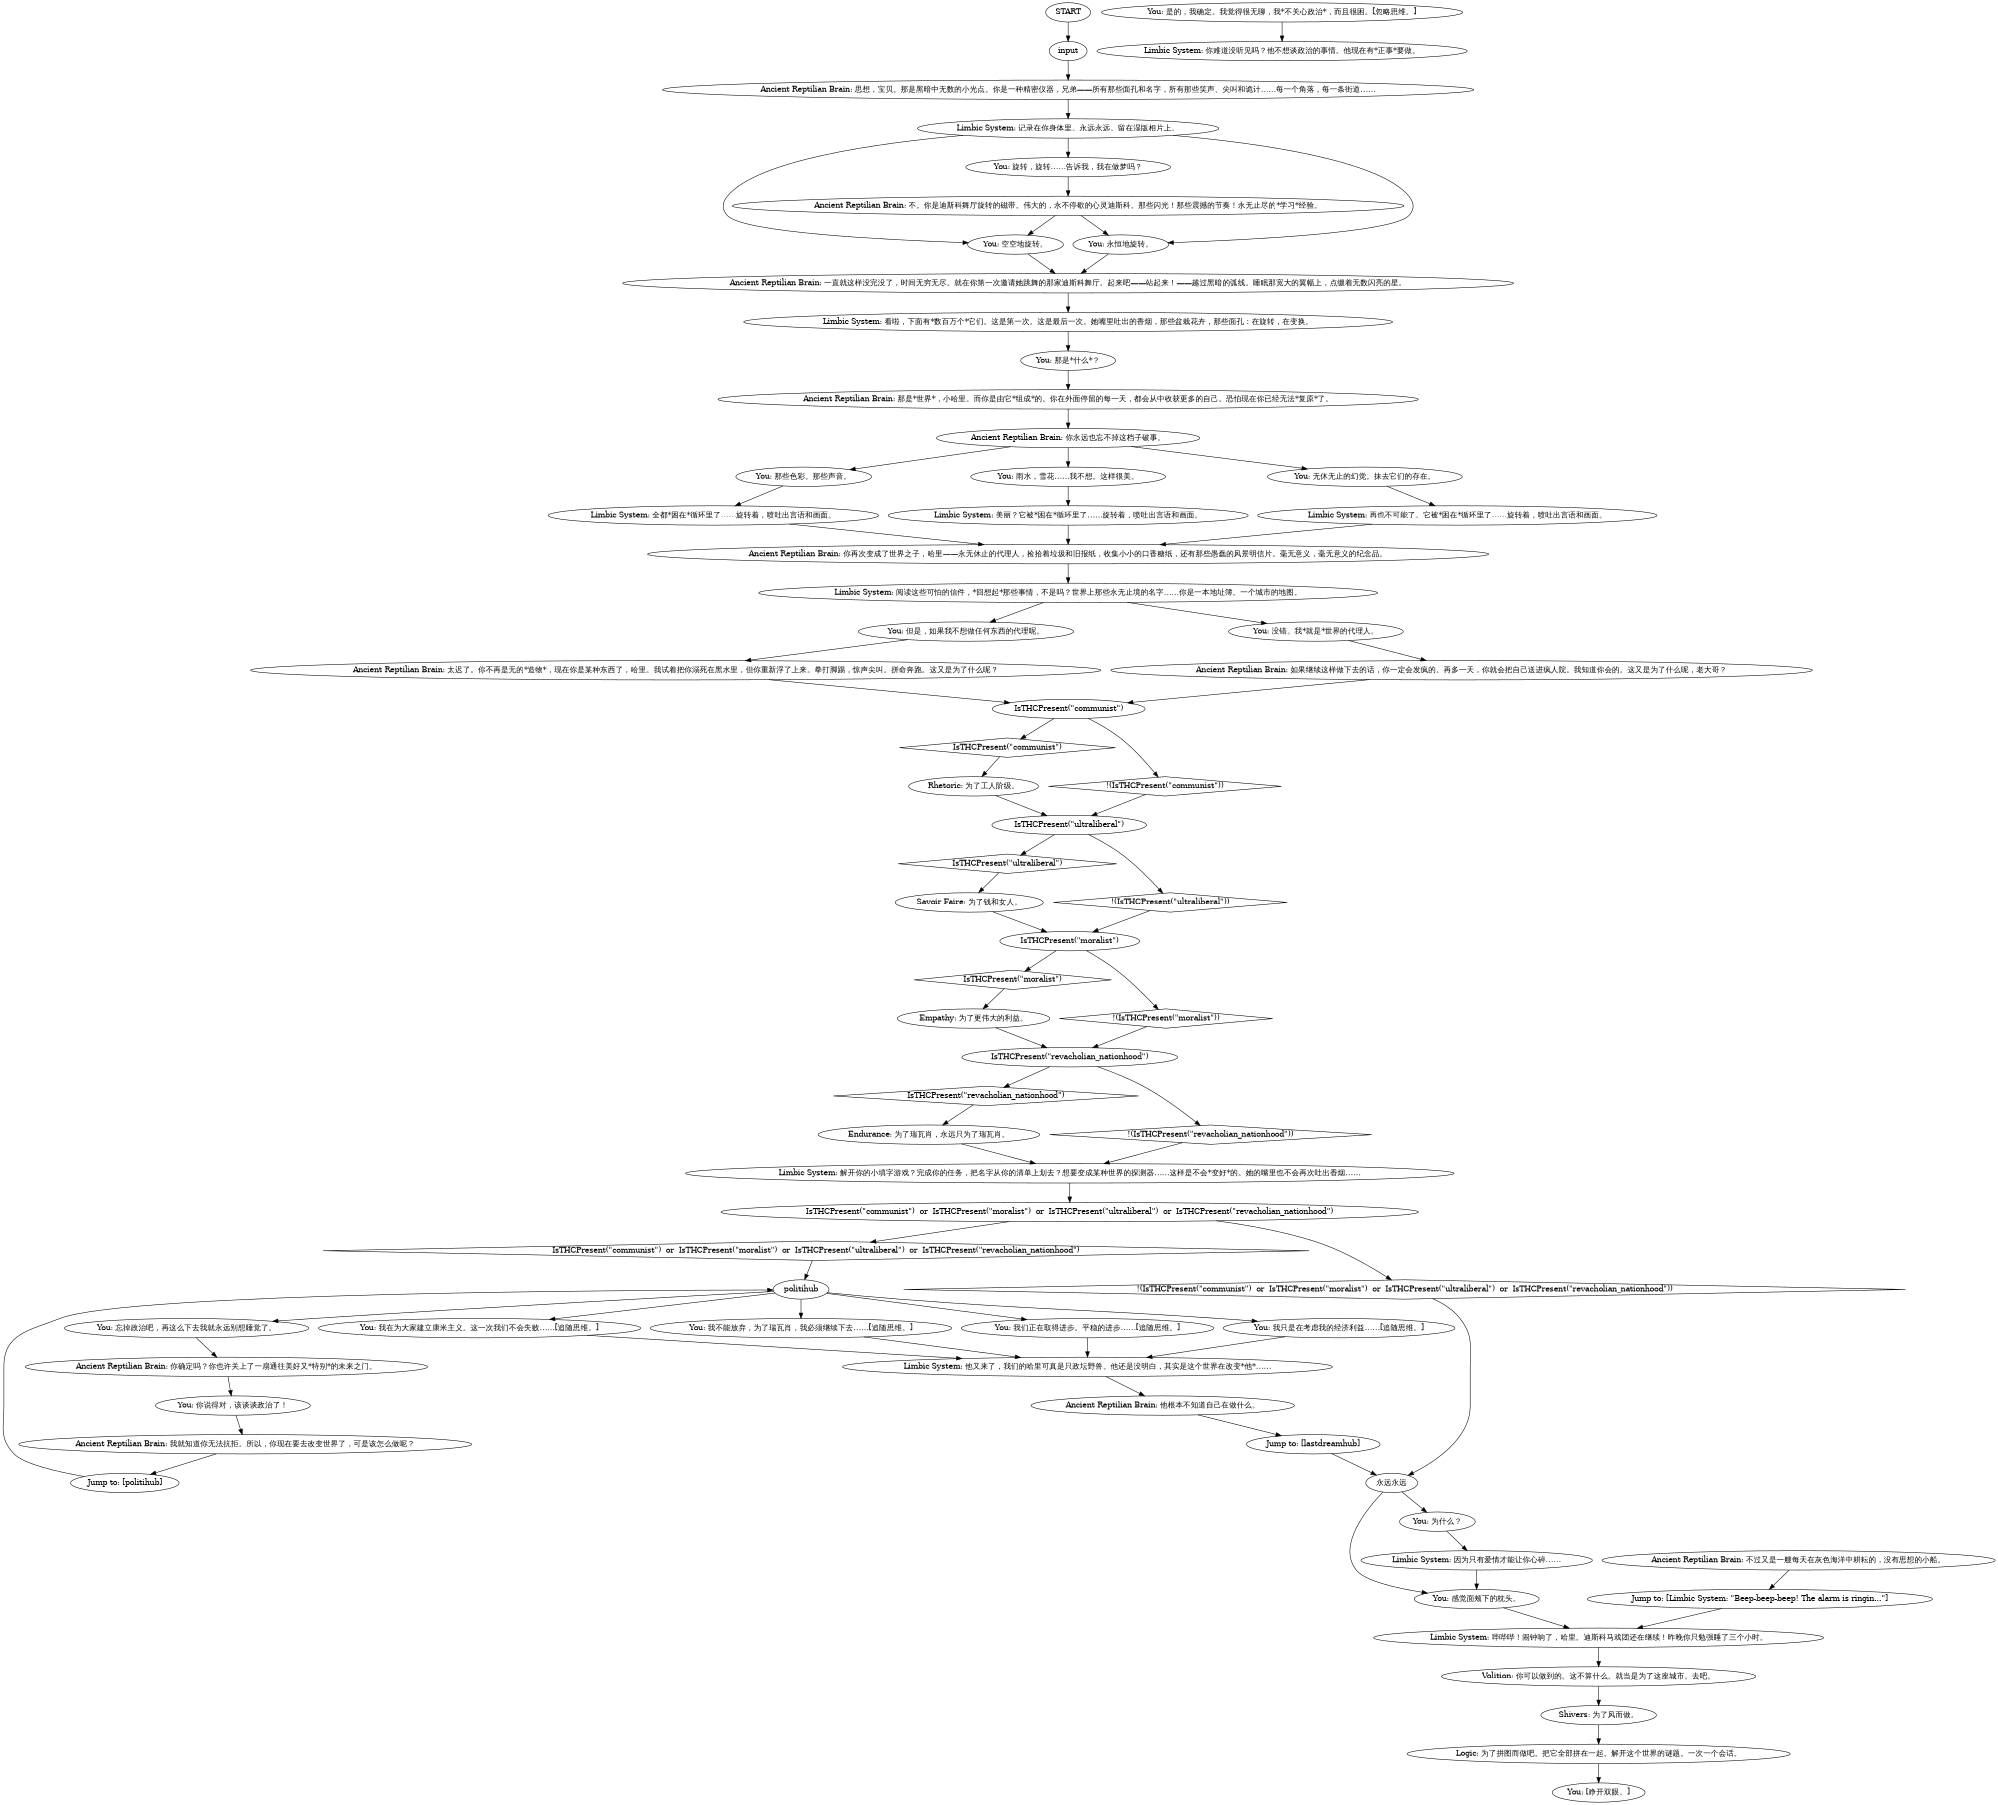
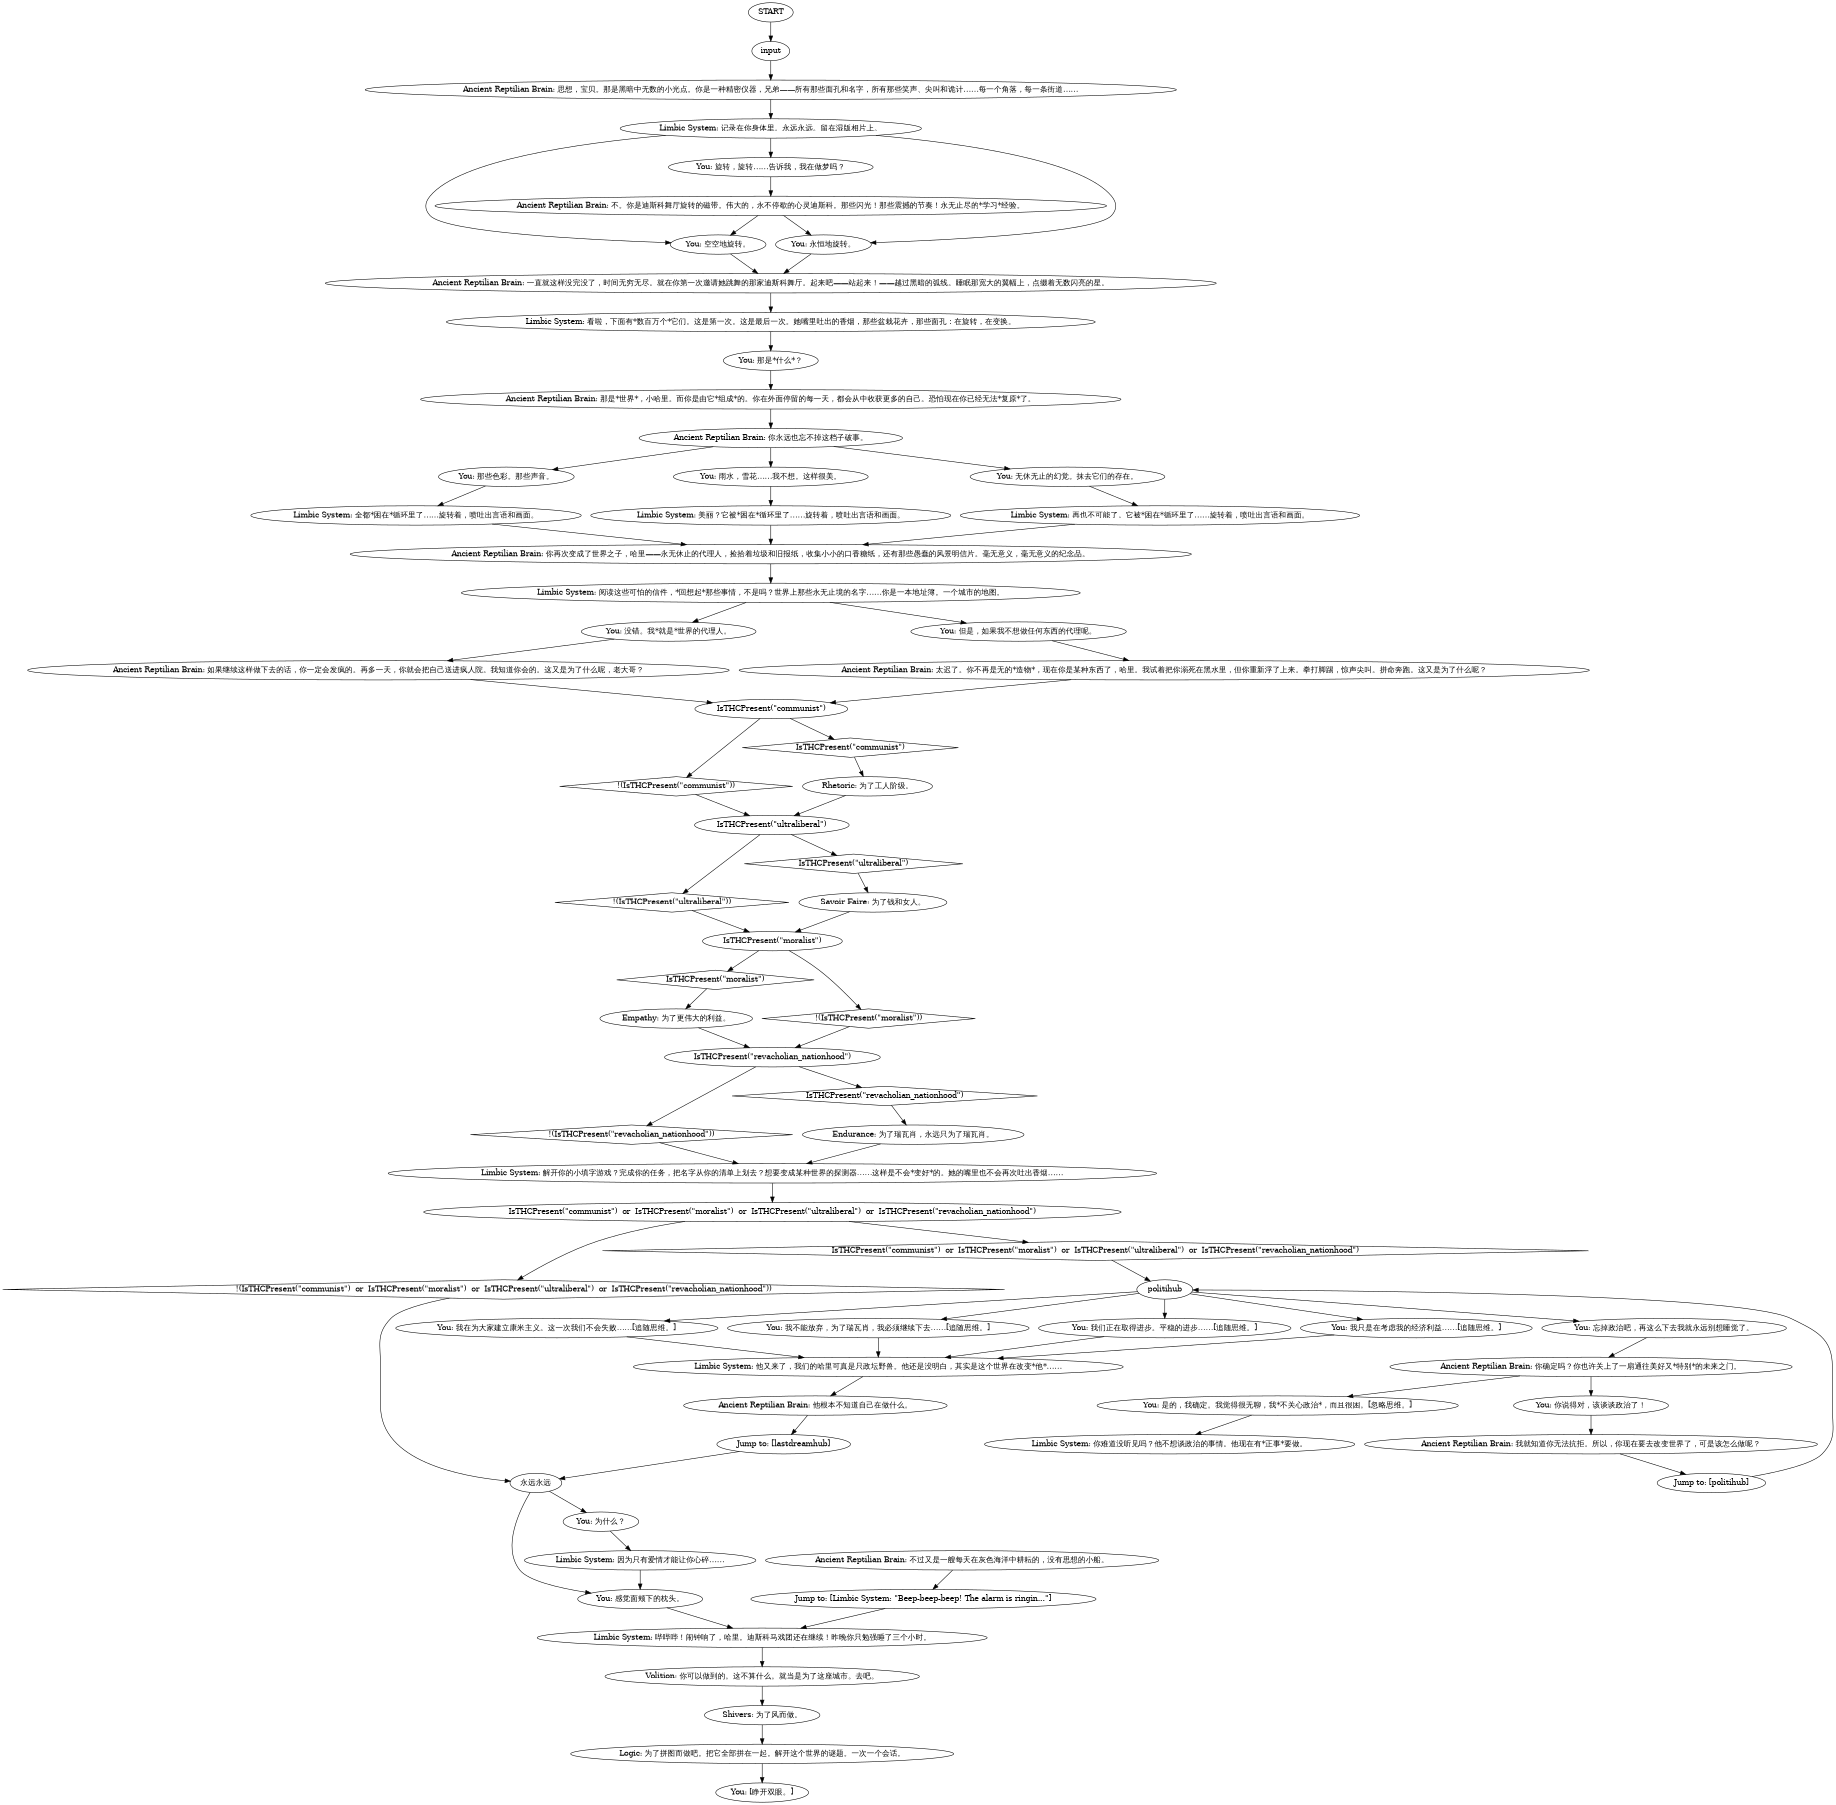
edge "Ancient Reptilian Brain: 你确定吗？你也许关上了一扇通往美好又*特别*的未来之门。" -> "You: 是的，我确定。我觉得很无聊，我*不关心政治*，而且很困。[忽略思维。]": added
